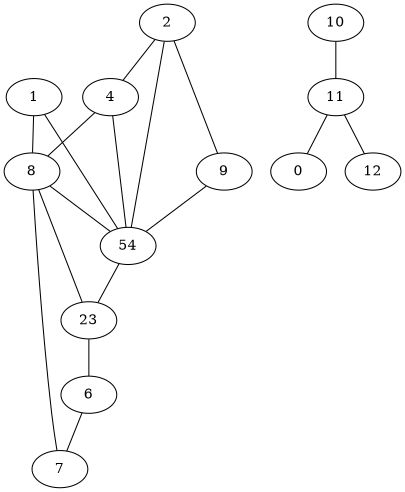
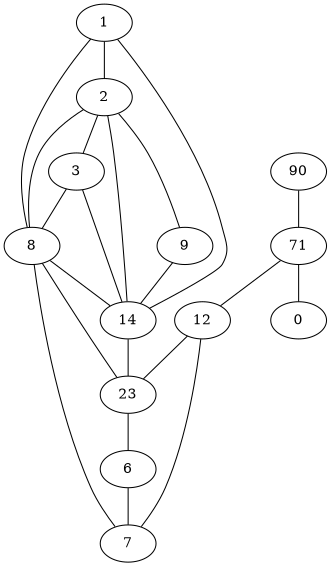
node "10": label "10" -> "90"
edge "1" -- "2": added
node "4": label "4" -> "3"
node "11": label "11" -> "71"
edge "2" -- "8": added
node "54": label "54" -> "14"
edge "12" -- "23": added
edge "12" -- "7": added
